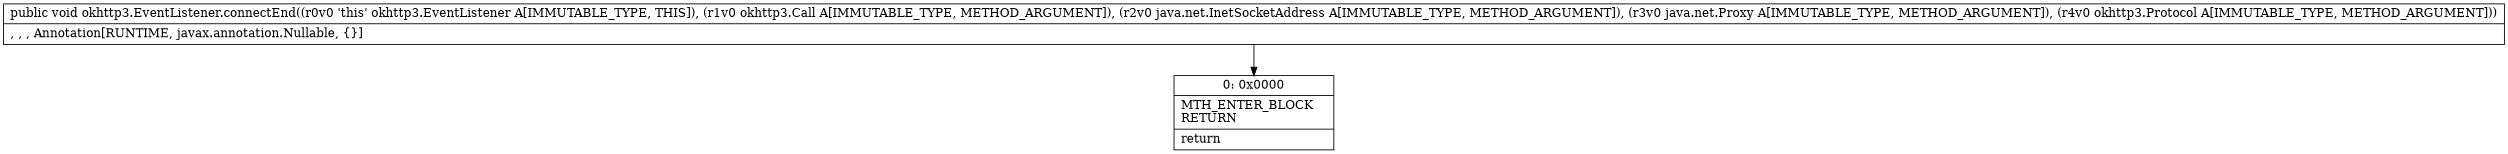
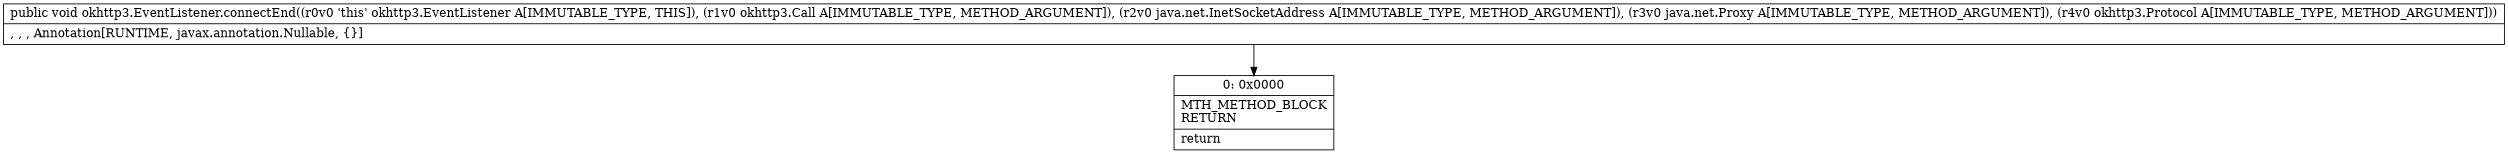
node "0: 0x0000": text "MTH_ENTER_BLOCK" -> "MTH_METHOD_BLOCK"
